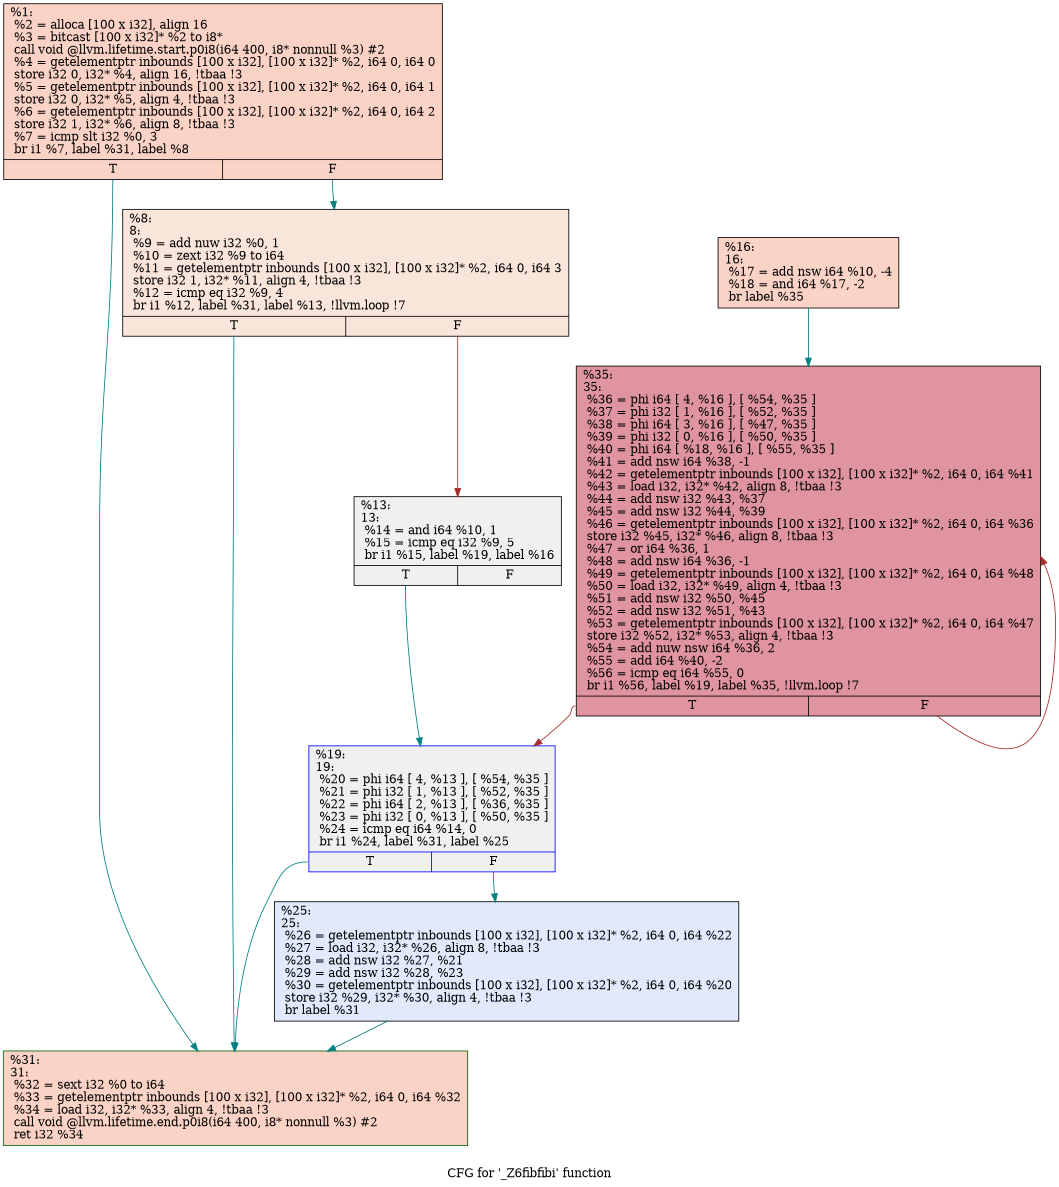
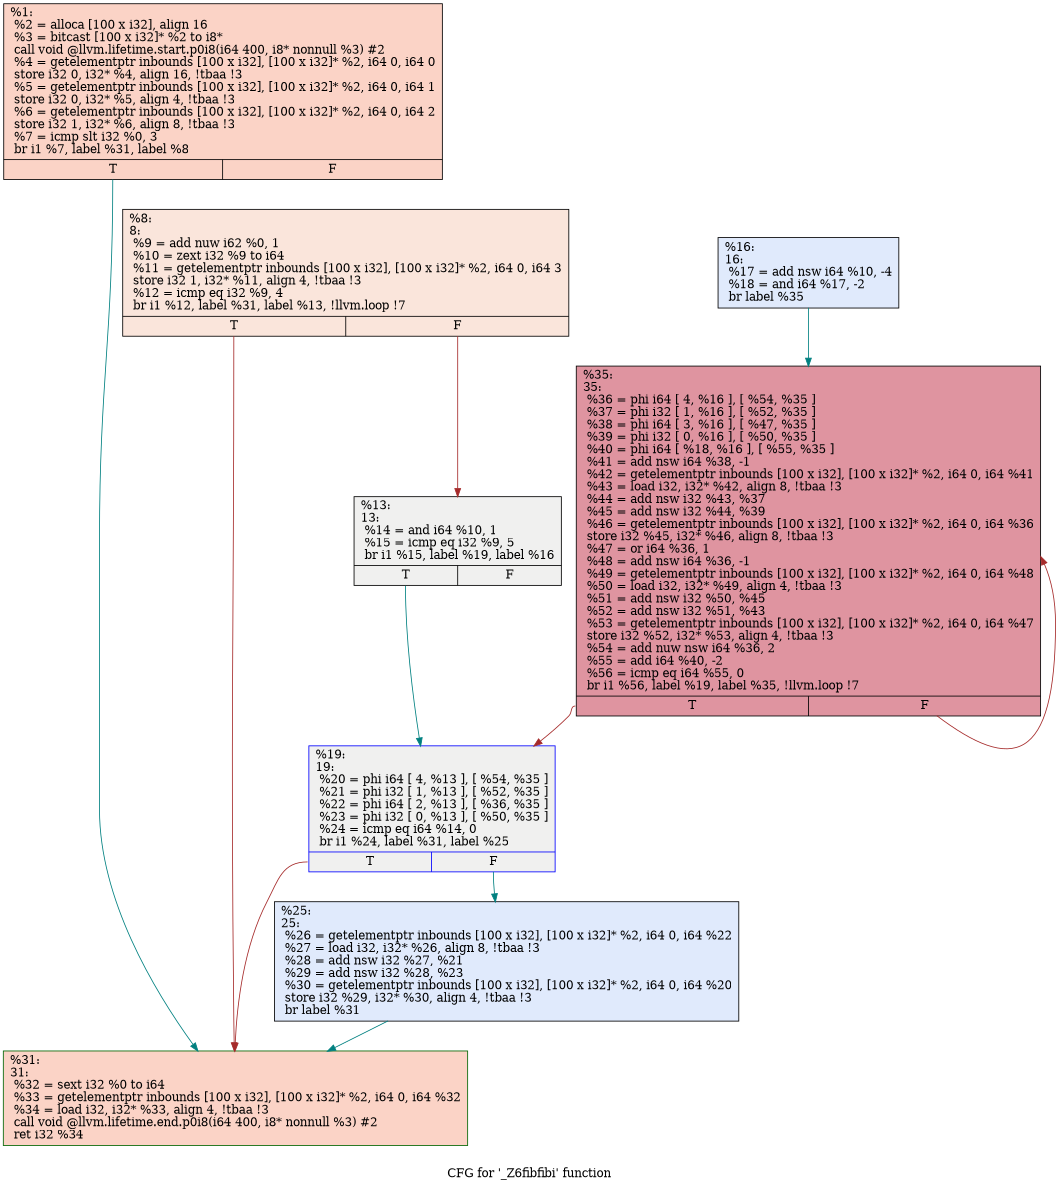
edge "%1:" -> "%8:": removed
node "%8:": text "%9 = add nuw i32 %0, 1" -> "%9 = add nuw i62 %0, 1"
node "%16:": fillcolor #f59c7d70 -> #b9d0f970
edge "%8:" -> "%31:": color teal -> brown
edge "%19:" -> "%31:": color teal -> brown
